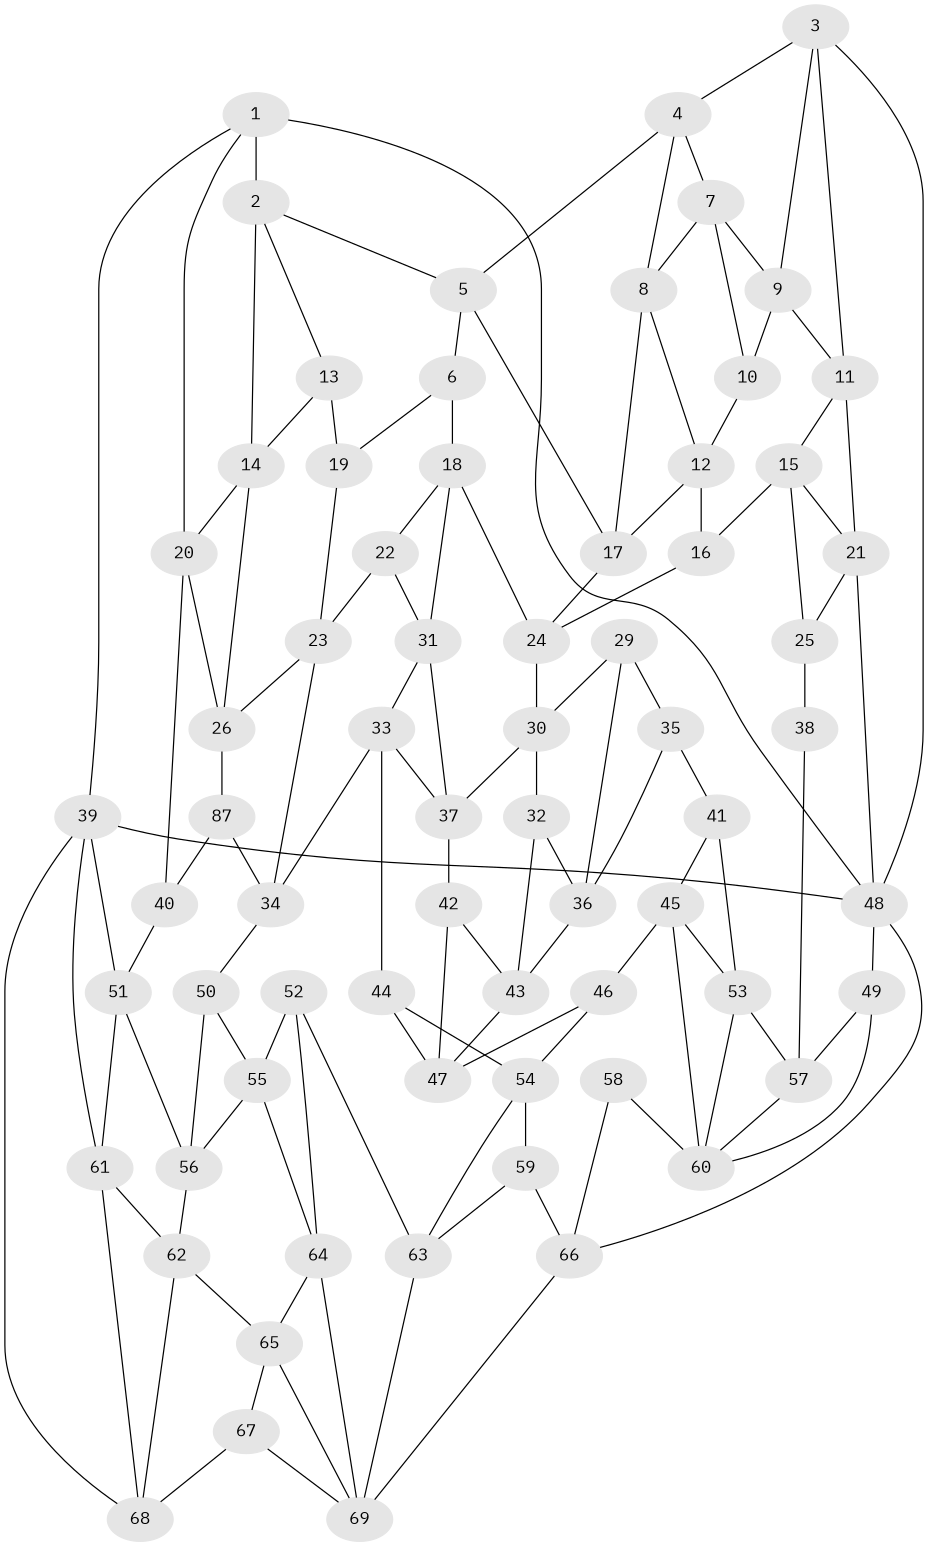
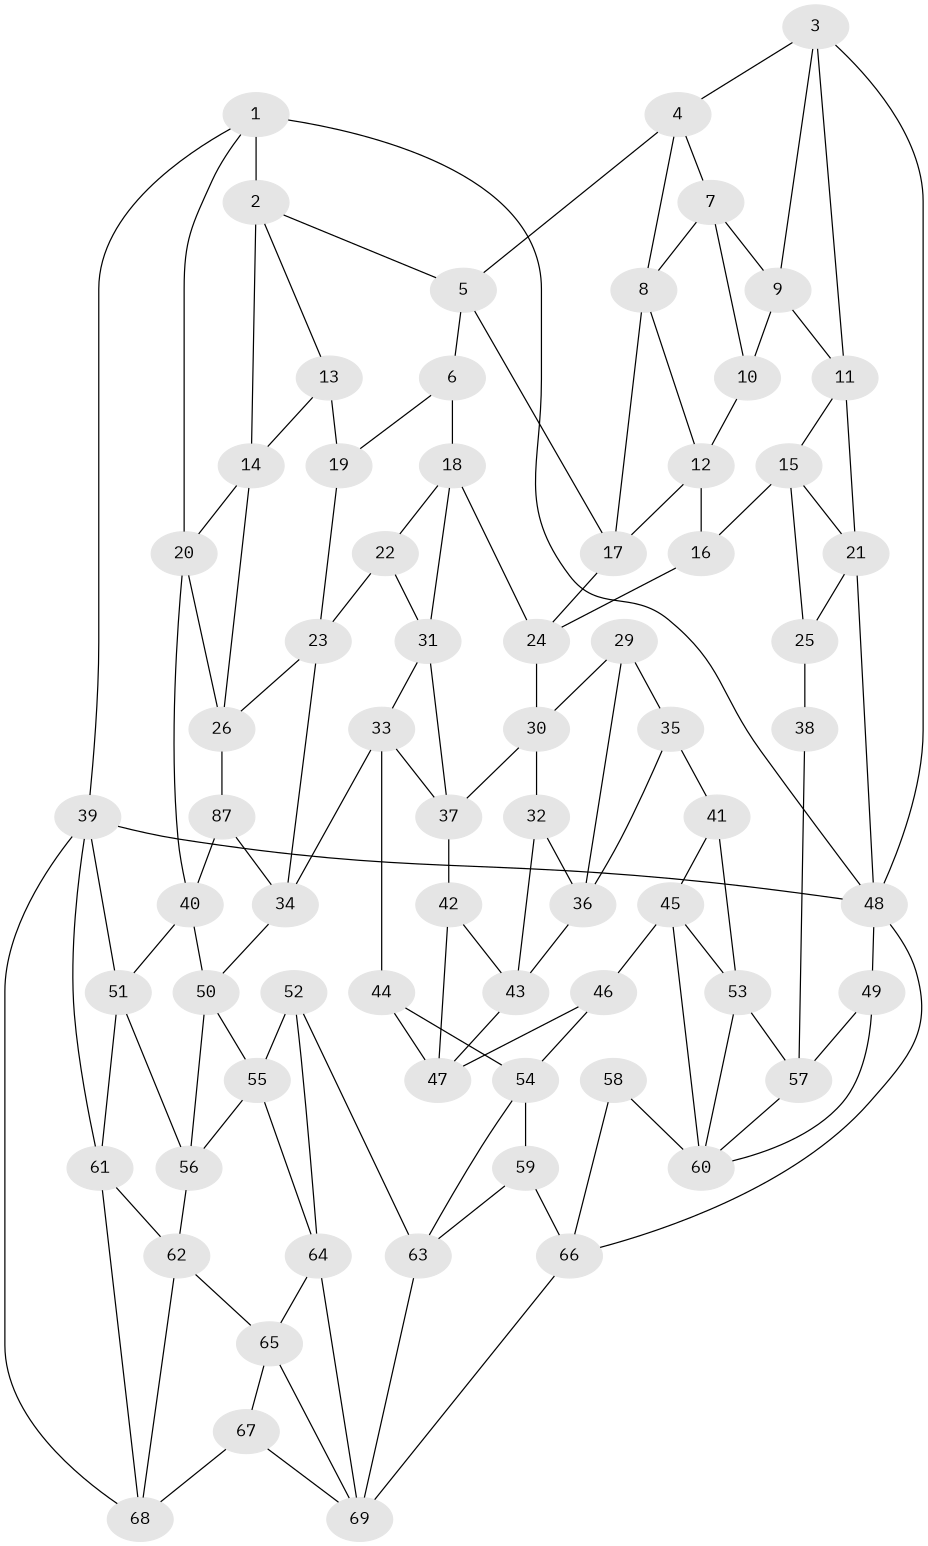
edge "40" -- "50": added
